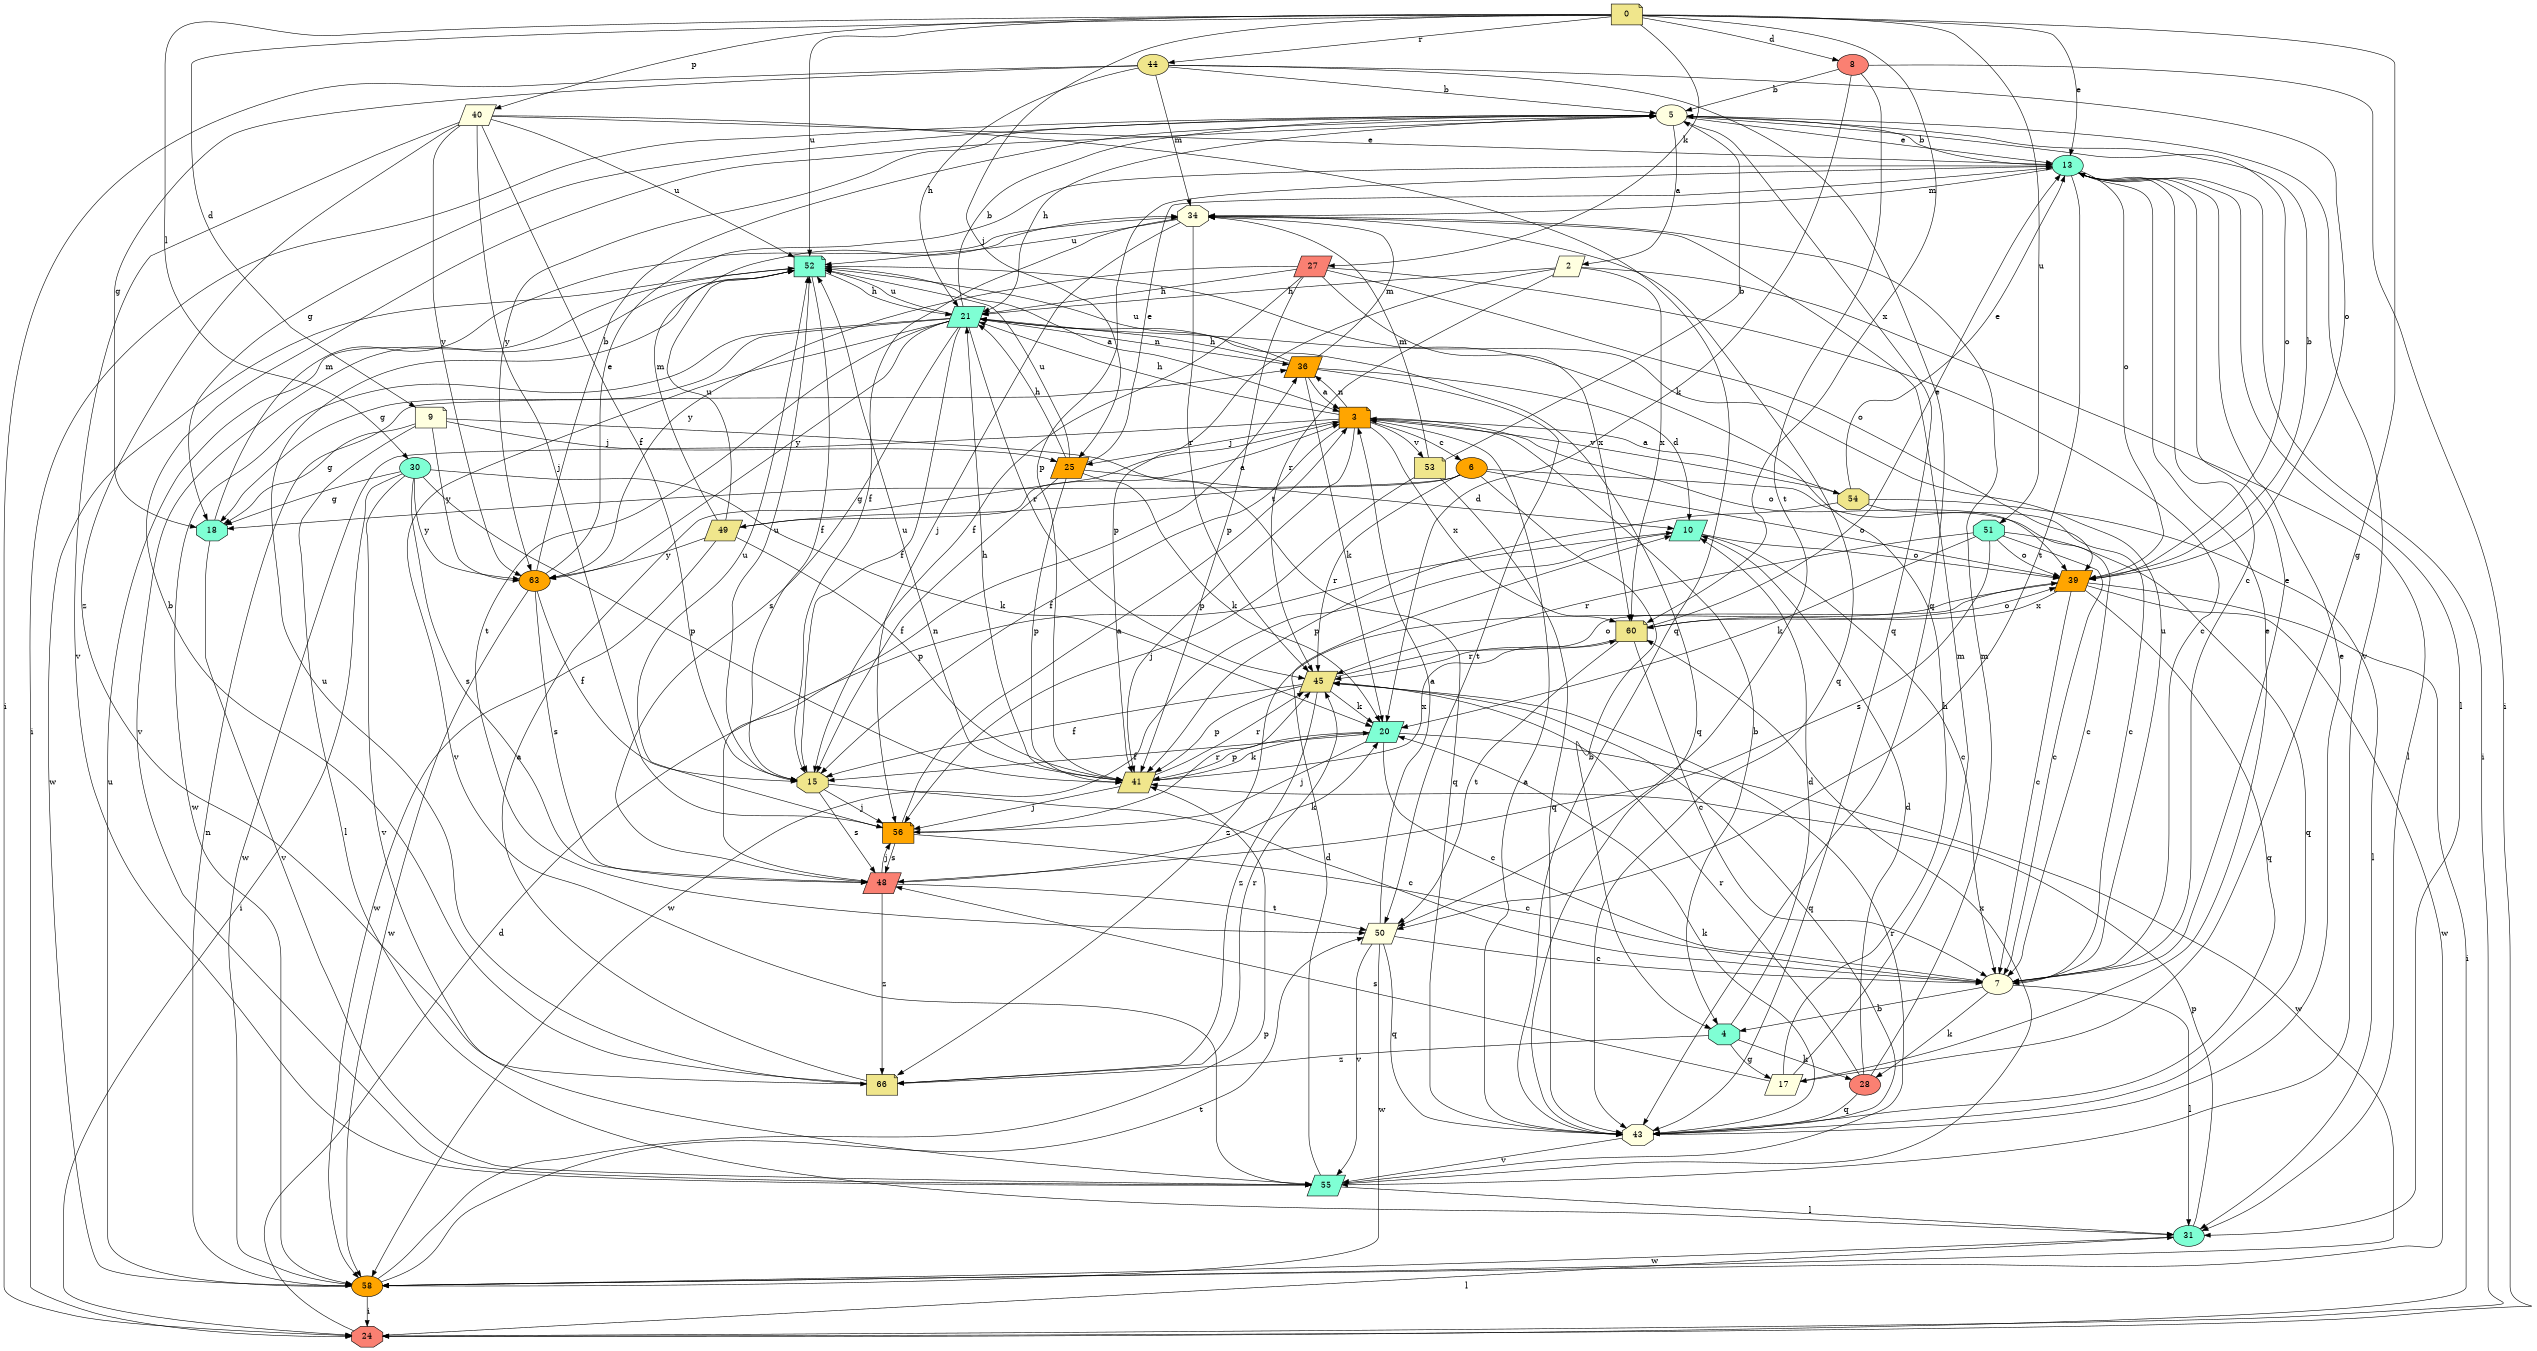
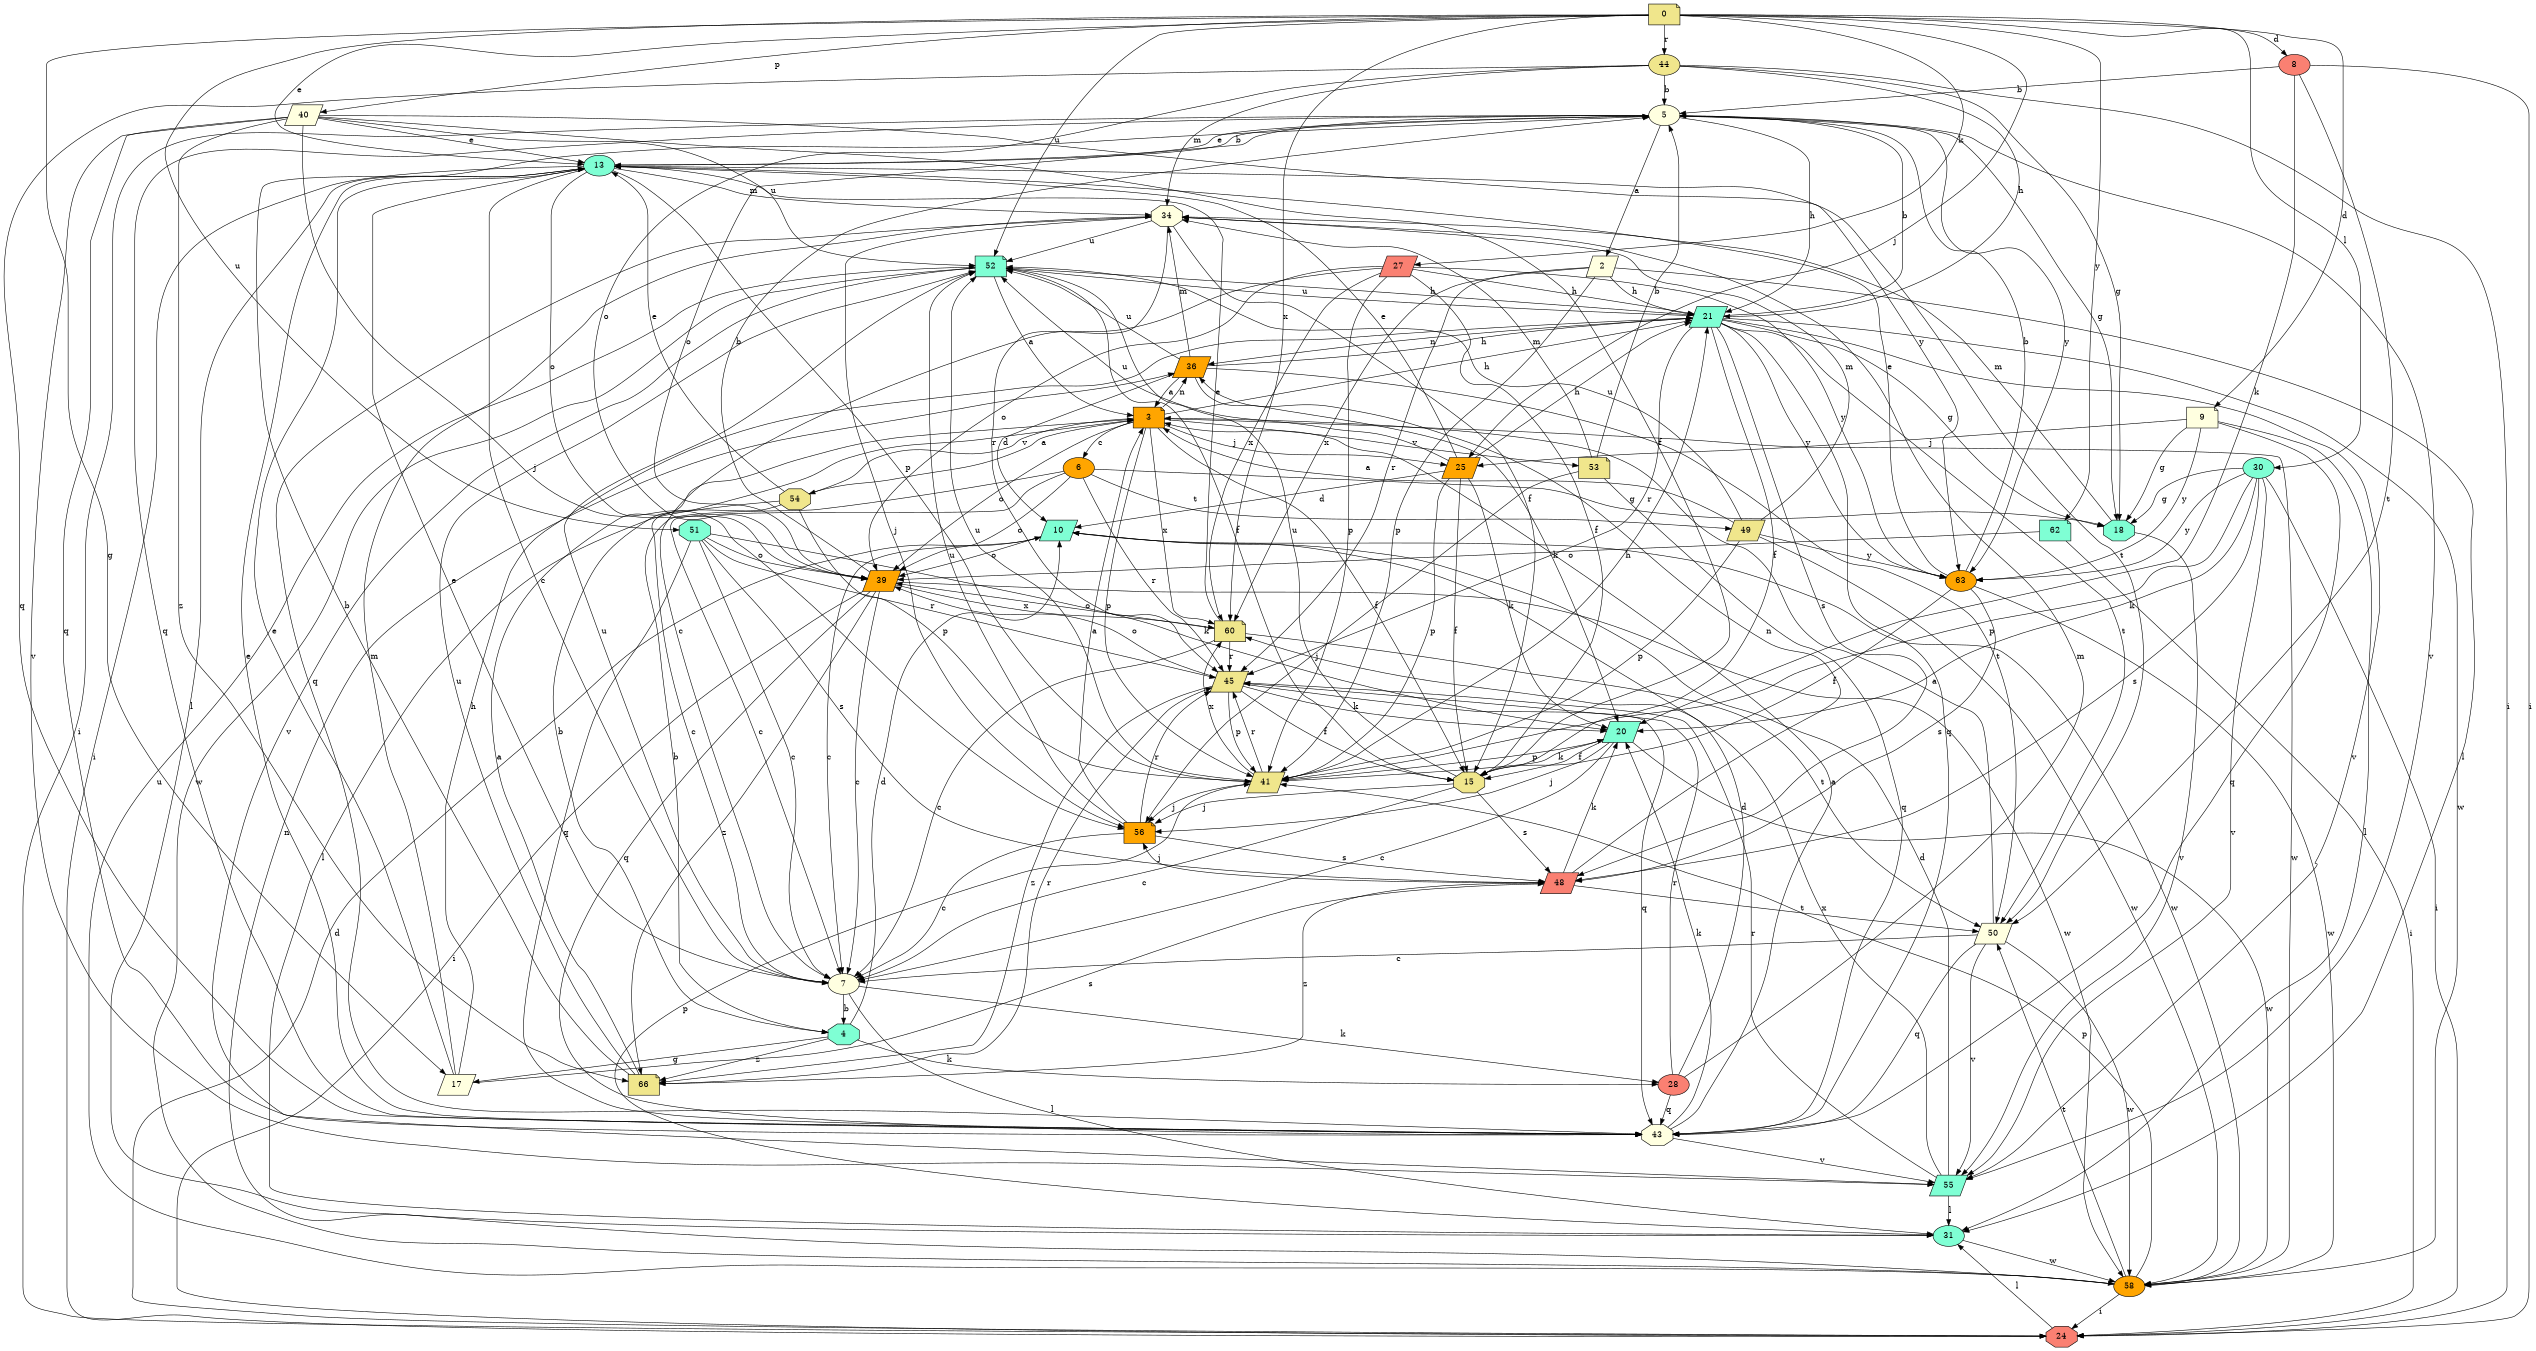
node "62": added
